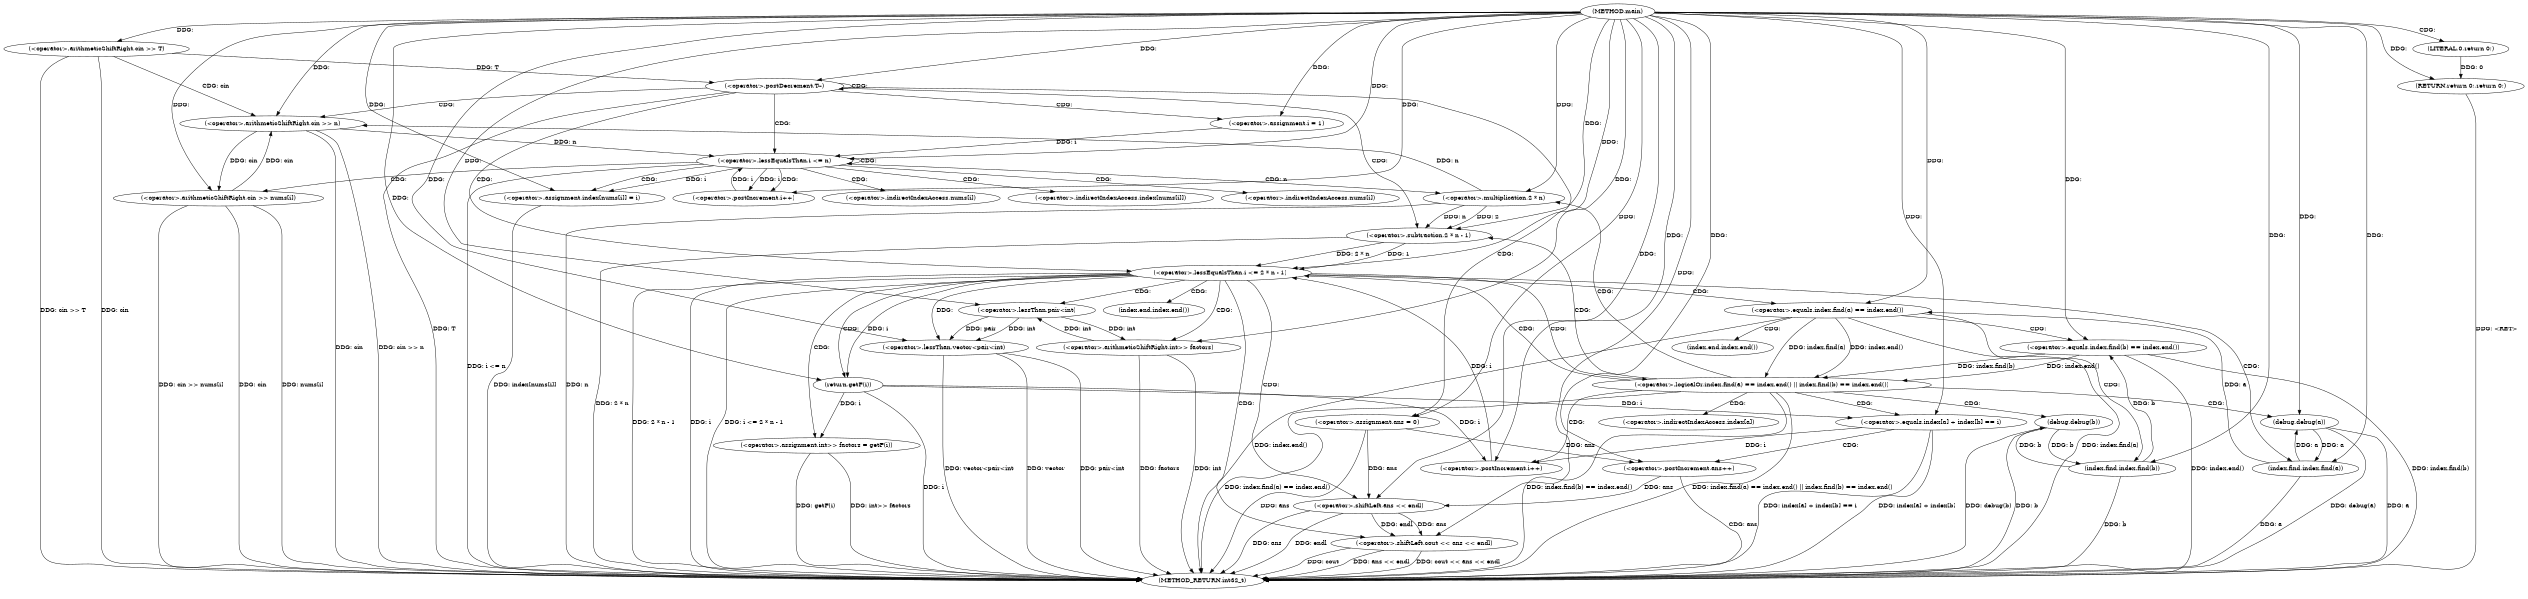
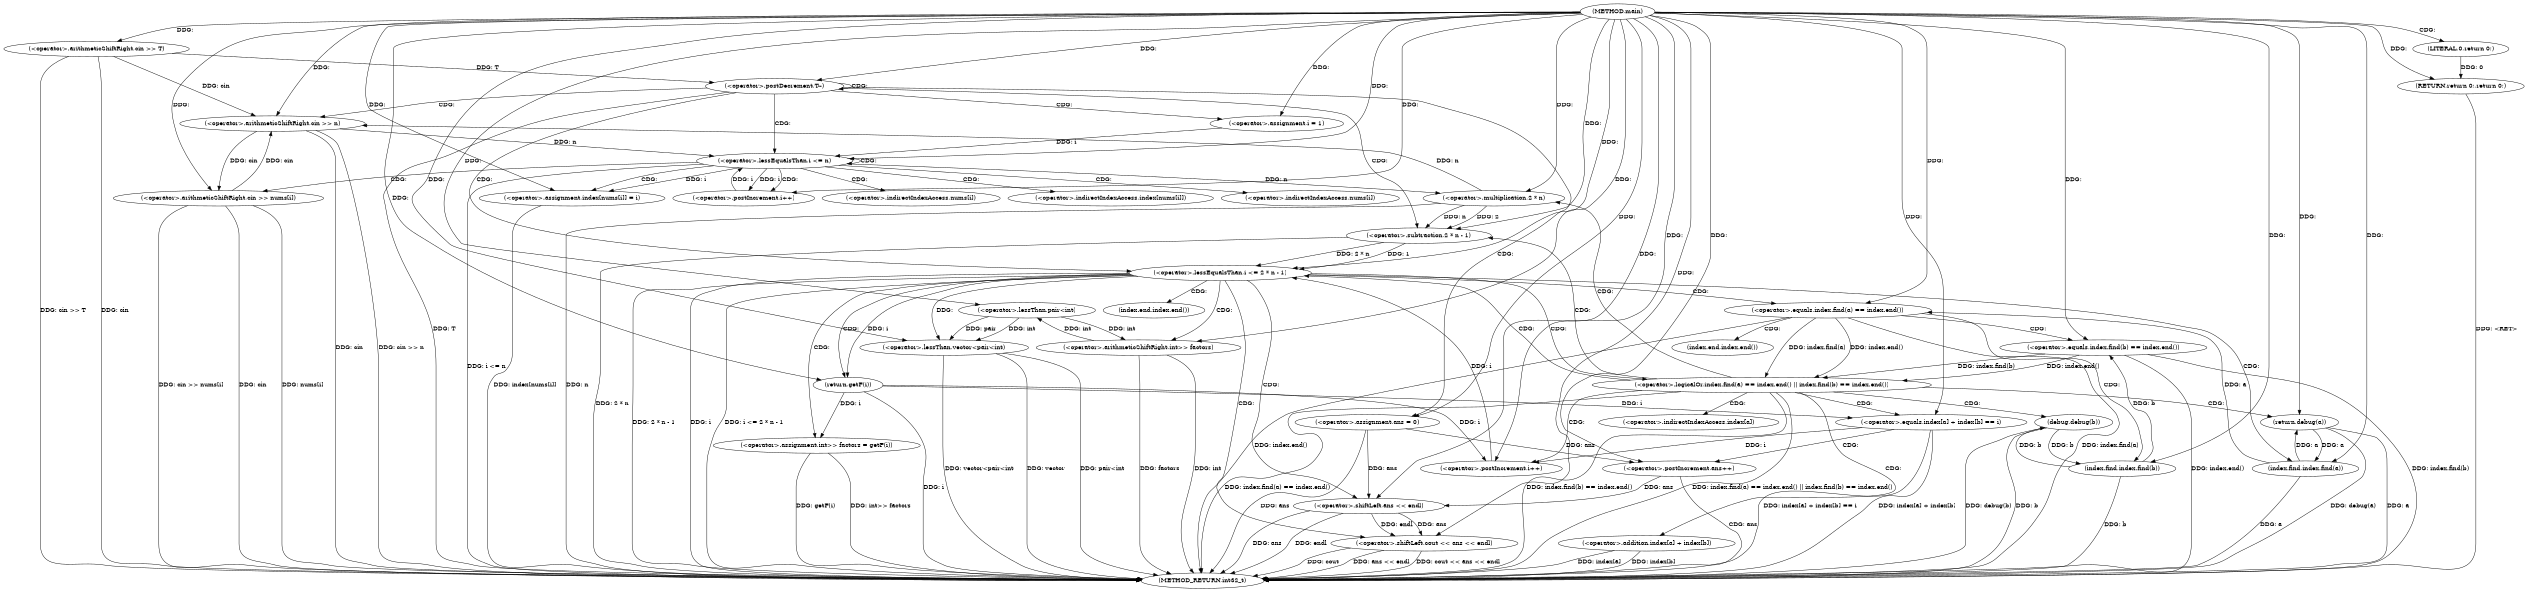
edge "(<operator>.arithmeticShiftRight,cin >> T)" -> "(<operator>.arithmeticShiftRight,cin >> n)": label "CDG: cin" -> "DDG: cin"
edge "(<operator>.lessEqualsThan,i <= n)" -> "(<operator>.multiplication,2 * n)": label "CDG: n" -> "DDG: n"
edge "(<operator>.lessEqualsThan,i <= 2 * n - 1)" -> "(<operator>.lessThan,pair<int)": removed, label "CDG:"
node "(debug,debug(a))": label "(debug,debug(a))" -> "(return,debug(a))"
node "(<operator>.addition,index[a] + index[b])": added
